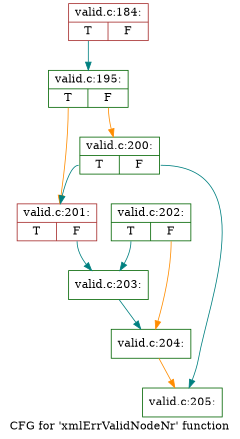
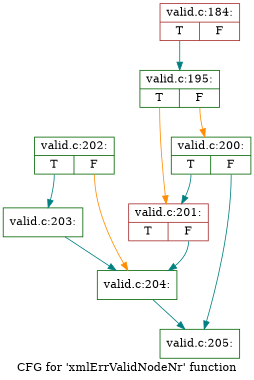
edge "valid.c:201:" -> "valid.c:203:": now "valid.c:201:" -> "valid.c:204:"
edge "valid.c:204:" -> "valid.c:205:": color darkorange -> teal
